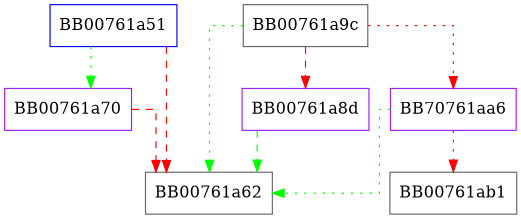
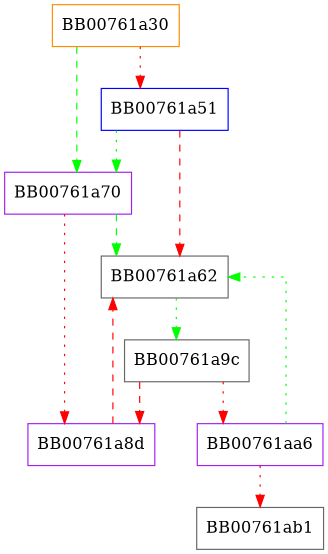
node "BB00761a30": added
edge "BB00761a9c" -> "BB00761a62": reversed
node "BB70761aa6": label "BB70761aa6" -> "BB00761aa6"
edge "BB00761a70" -> "BB00761a62": color red -> green
edge "BB00761a8d" -> "BB00761a62": color green -> red
edge "BB00761a70" -> "BB00761a8d": added
